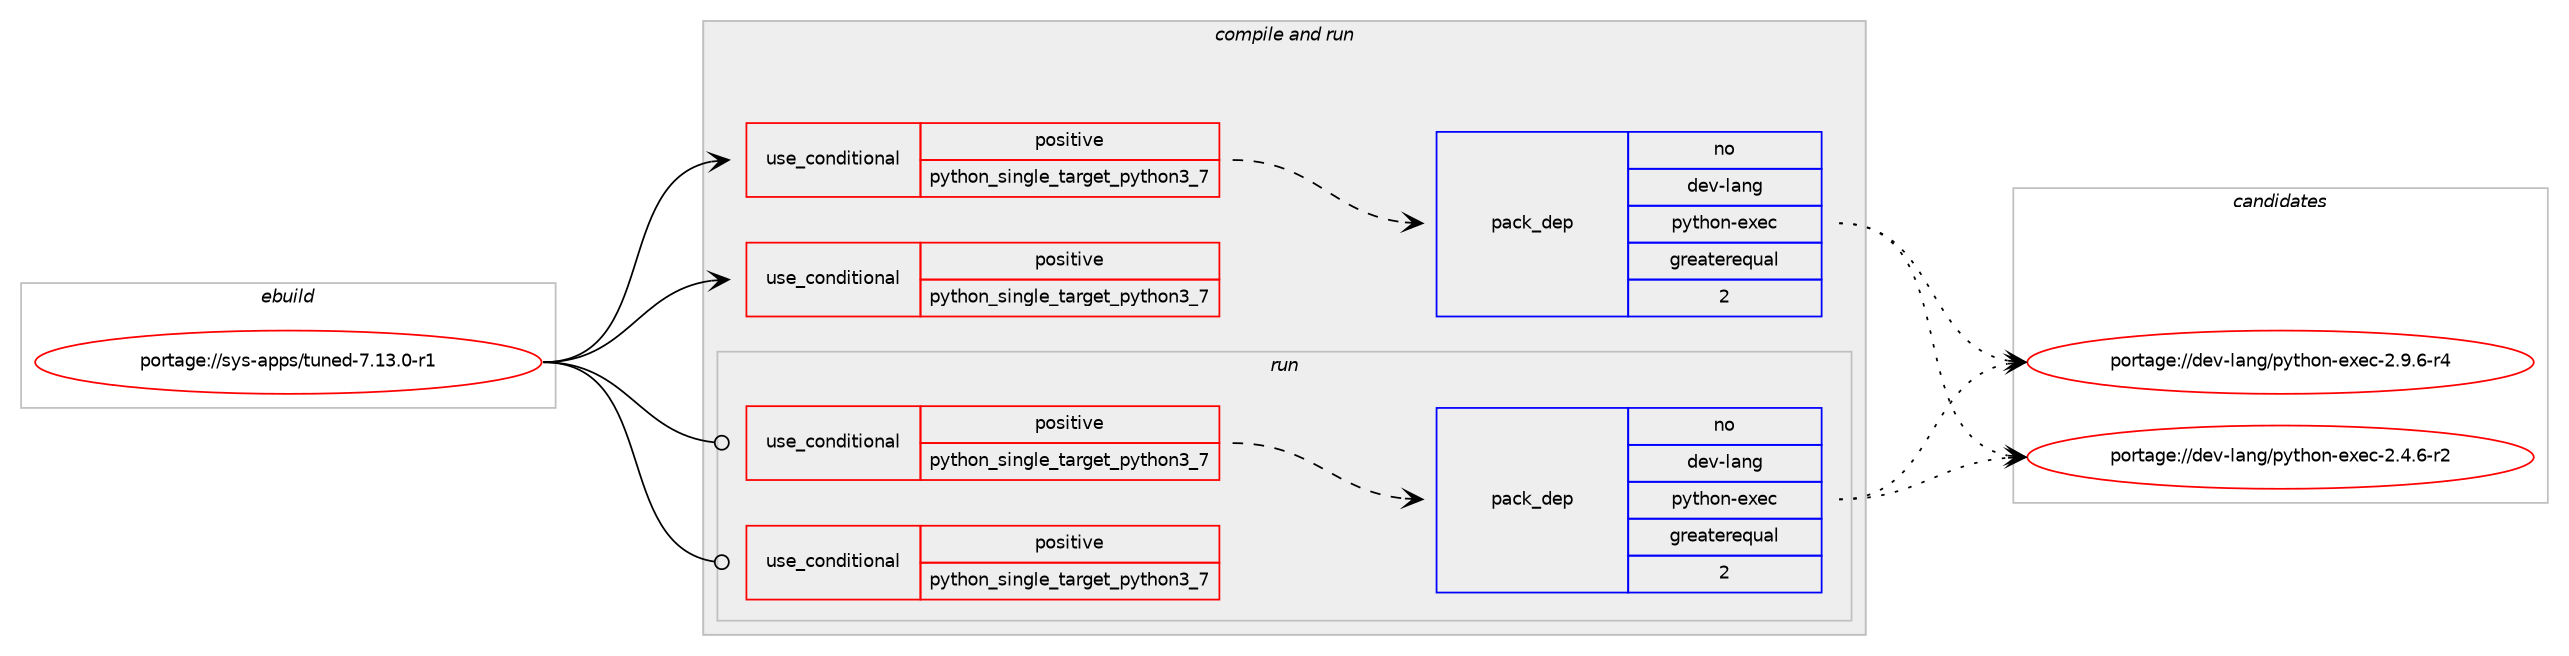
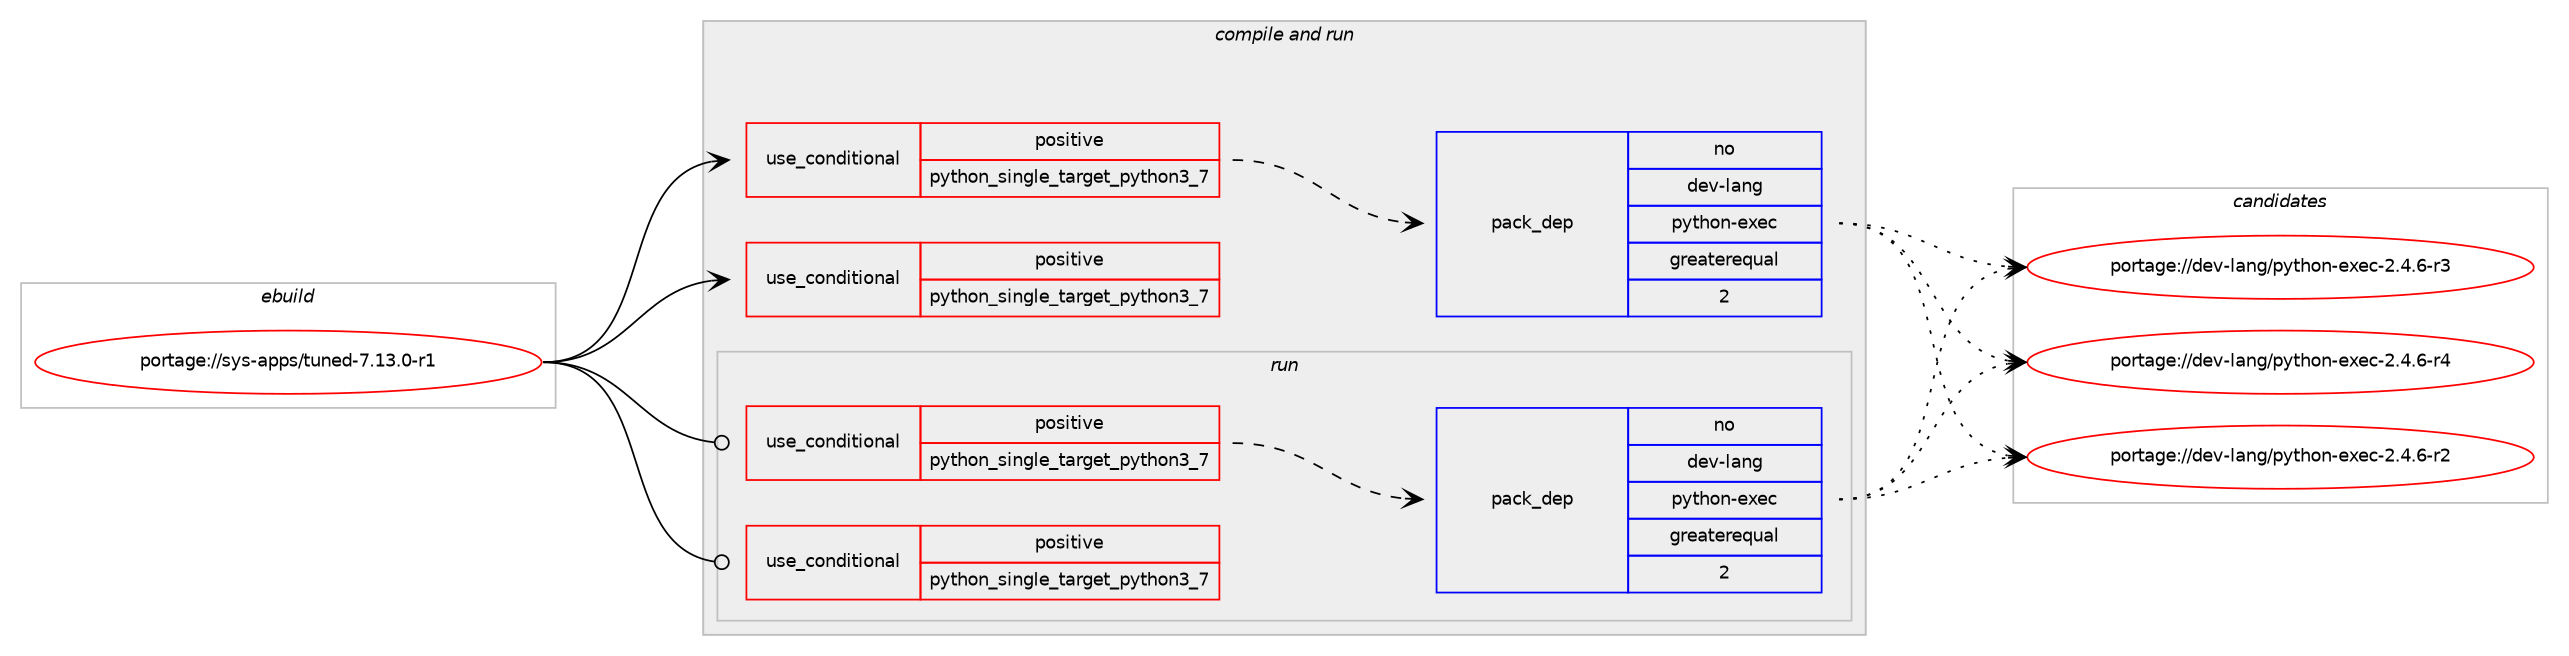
node "portage://dev-lang/python-exec-2.4.6-r3": added
node "portage://dev-lang/python-exec-2.9.6-r4": label "portage://dev-lang/python-exec-2.9.6-r4" -> "portage://dev-lang/python-exec-2.4.6-r4"
